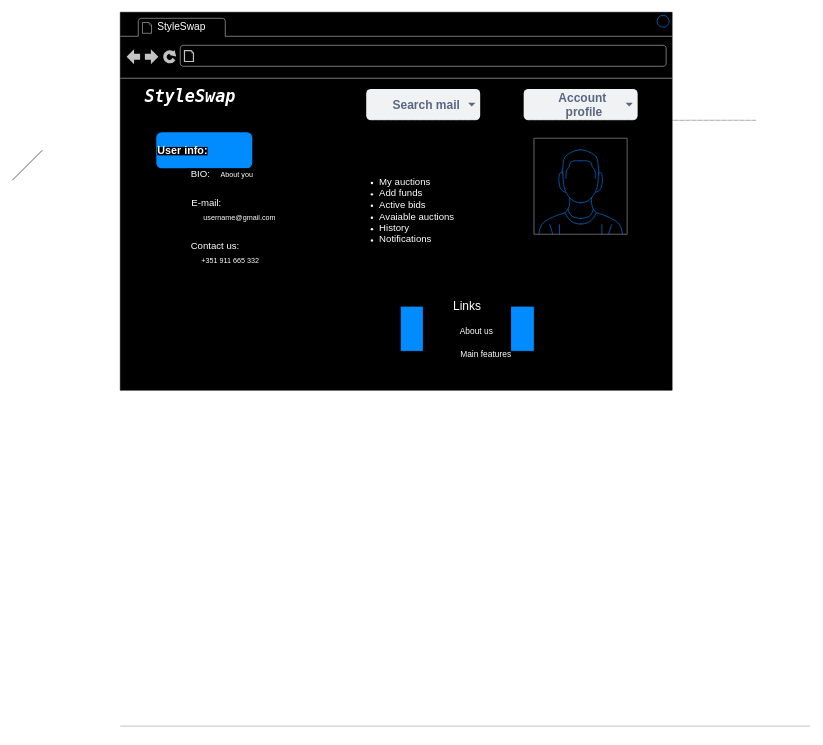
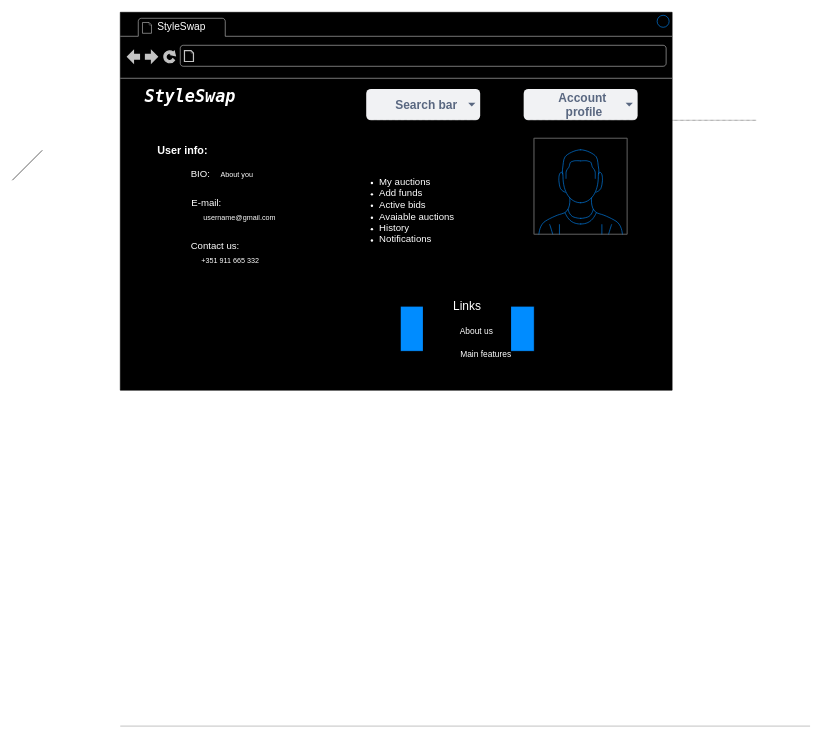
node "Search mail": label "Search mail" -> "Search bar"
node "User info:": fillcolor #008cff -> #000000
